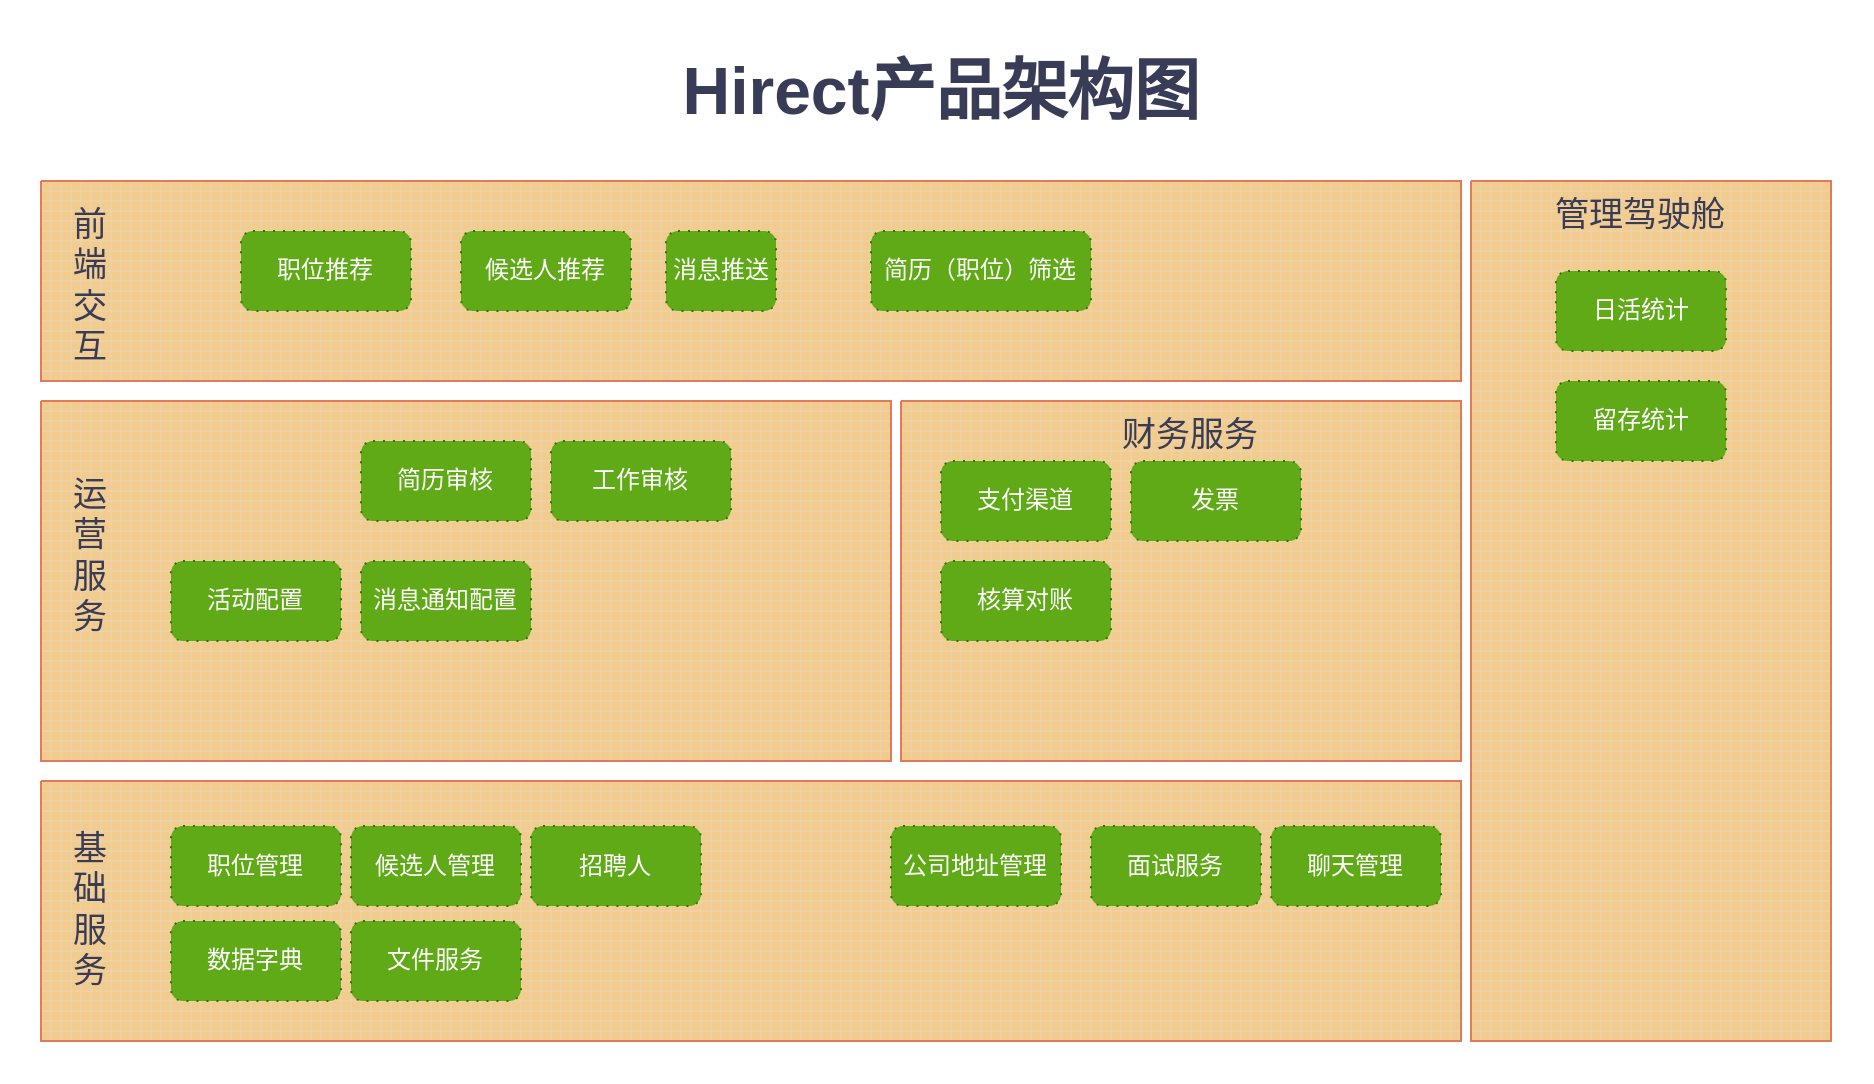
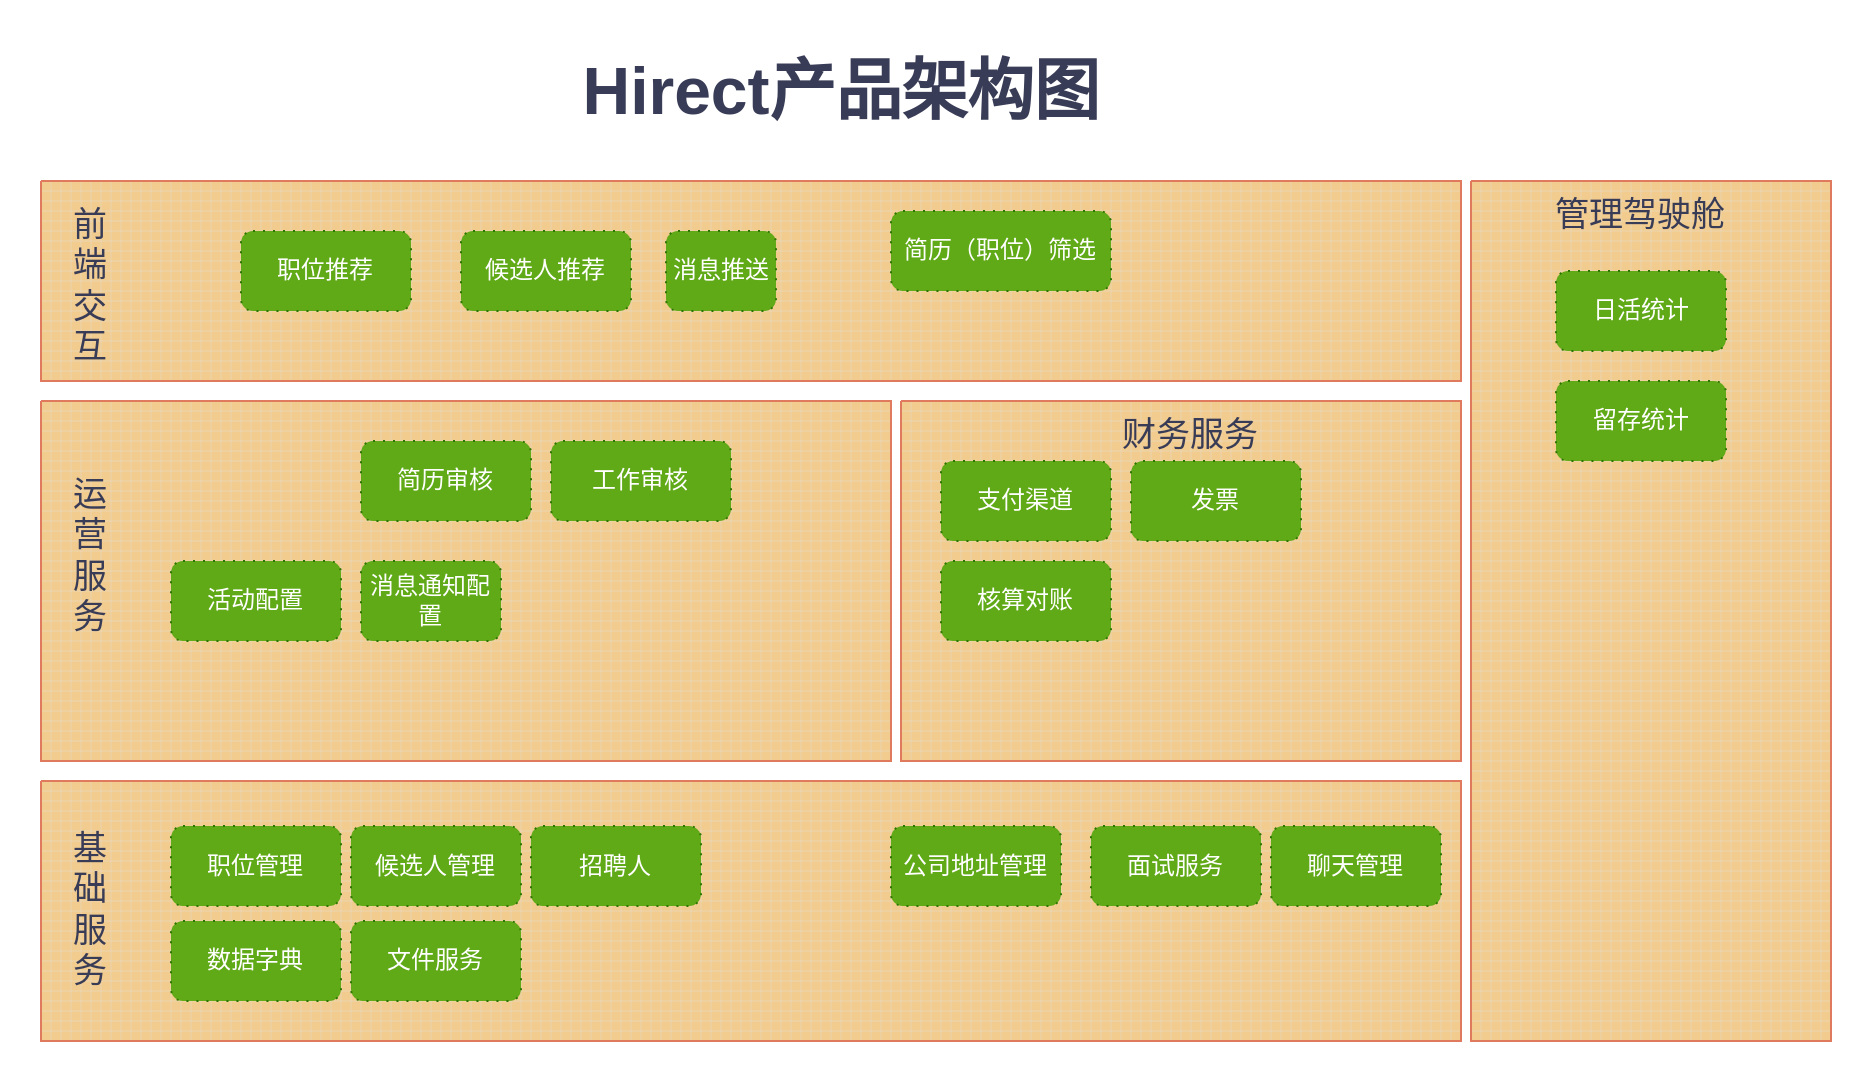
node "Hirect产品架构图": moved (941, 91) -> (841, 91)
node "简历（职位）筛选": moved (981, 271) -> (1001, 251)
node "消息通知配置": size 170x80 -> 140x80
